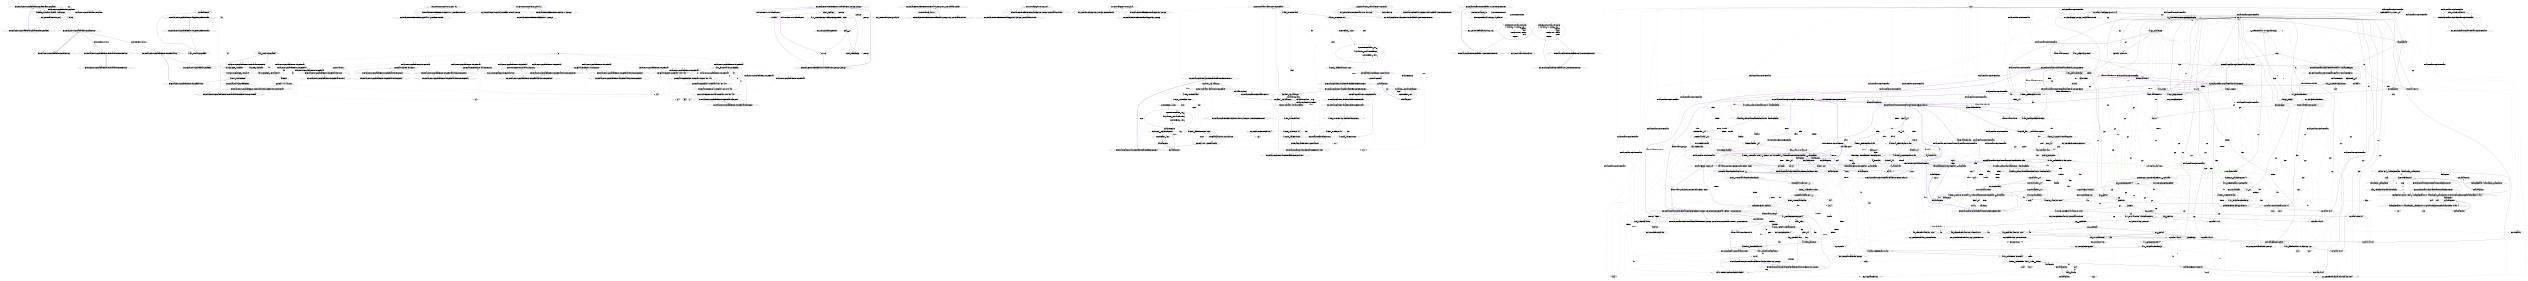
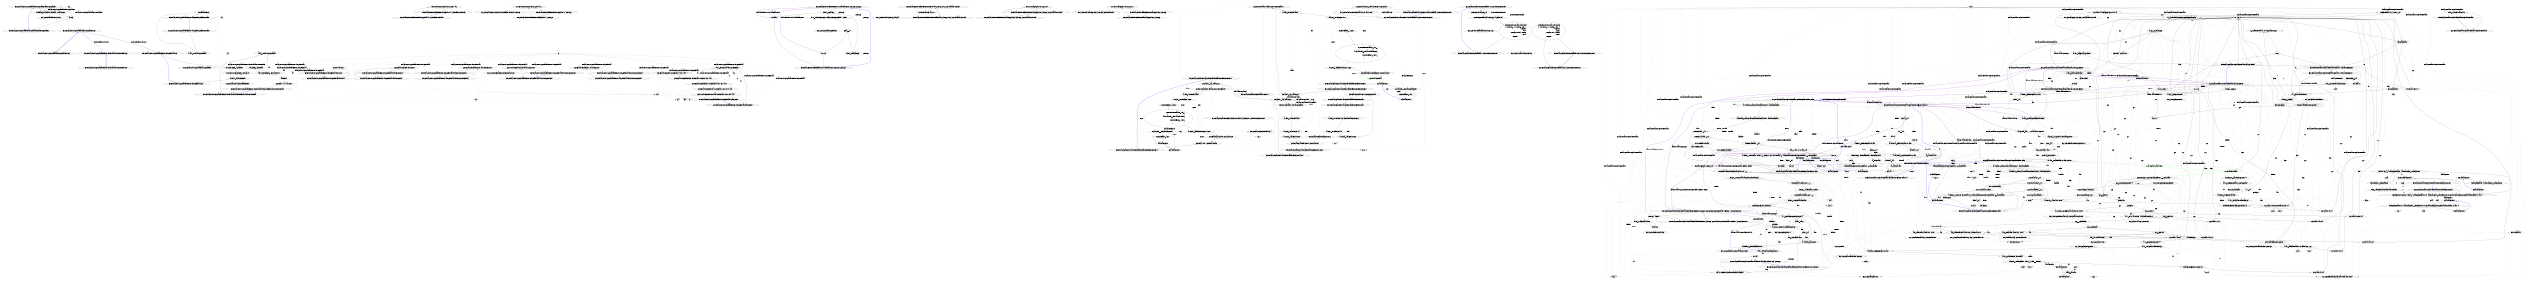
edge "var name = prop.Name.AsNamespaced(Namespace)" -> "var value = GetValueFromXml(root, name, isAttribute)": added, label "name"
node "type.IsGenericType": label "type.IsGenericType" -> "task.IsGenericType"
